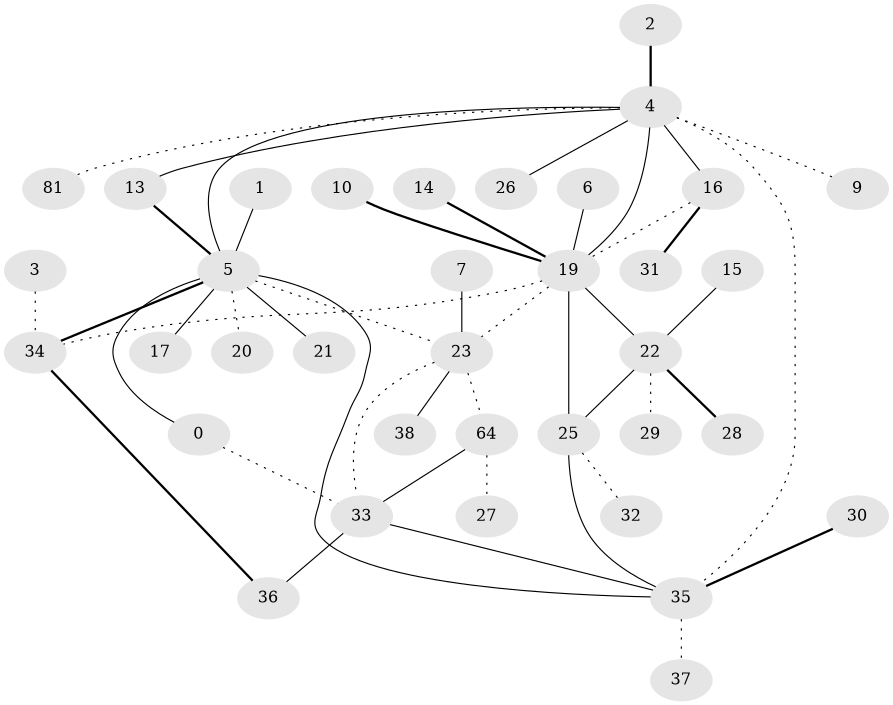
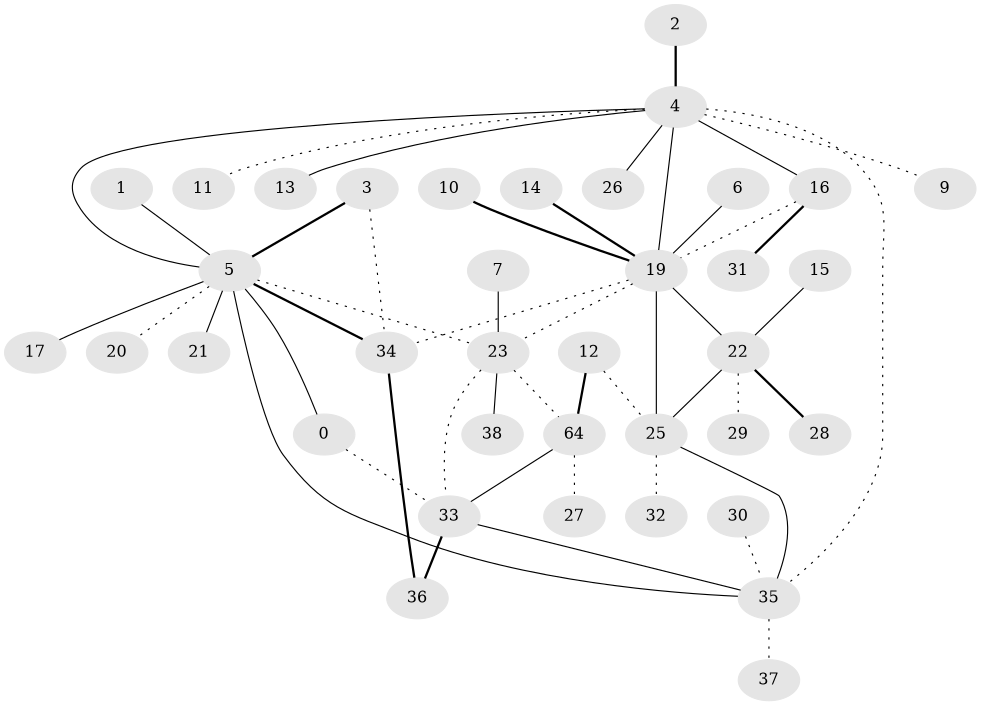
node "81": label "81" -> "11"
edge "13" -- "5": now "3" -- "5"
node "12": added
edge "30" -- "35": style bold -> dotted
edge "33" -- "36": style solid -> bold
